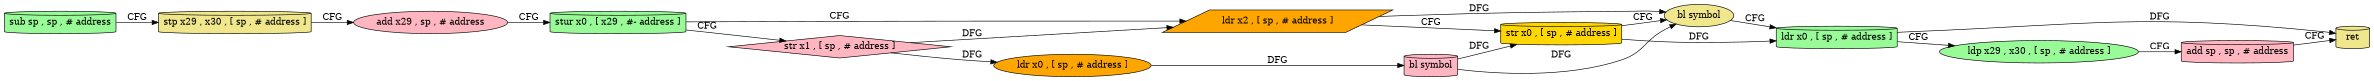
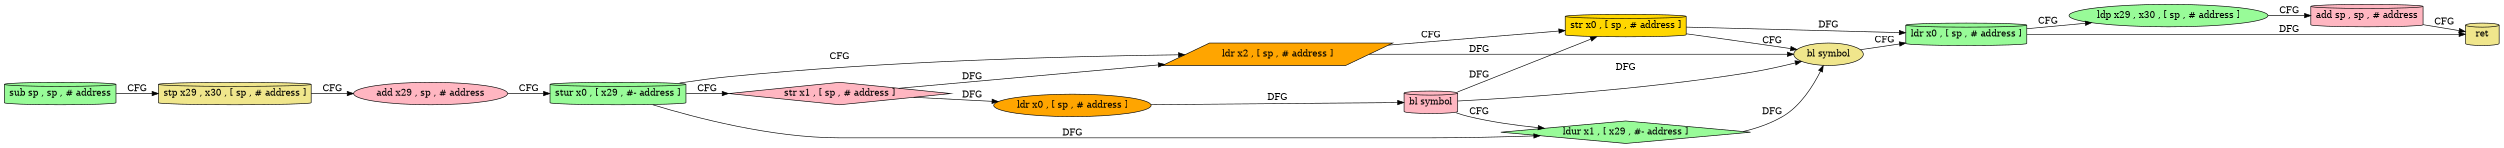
node "ldur x1 , [ x29 , #- address ]": added
